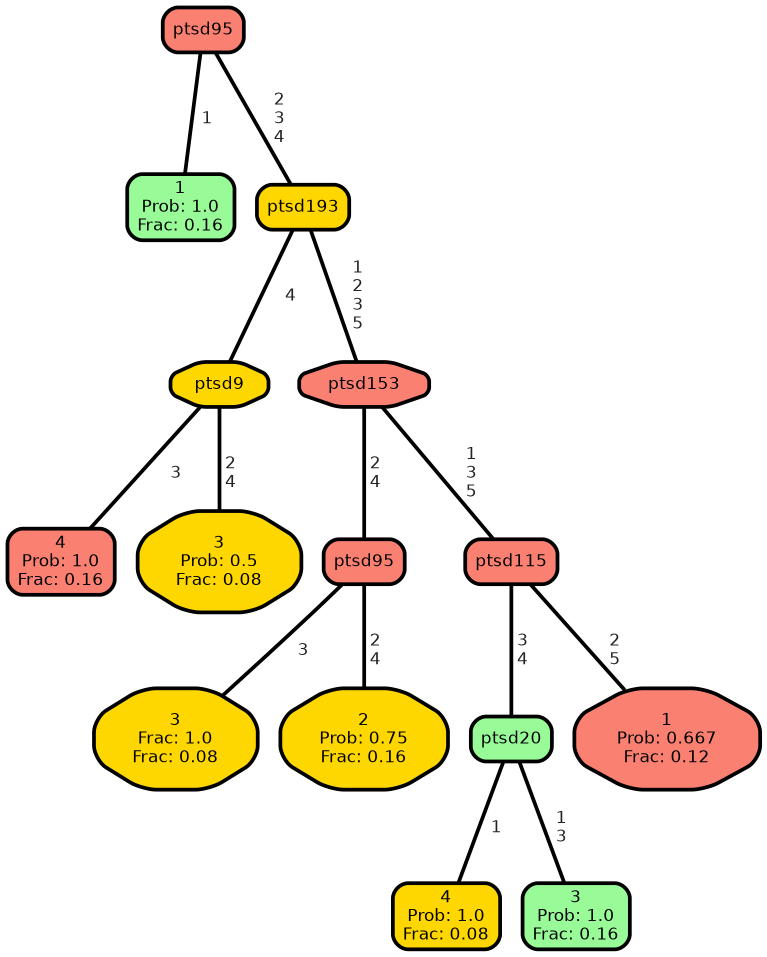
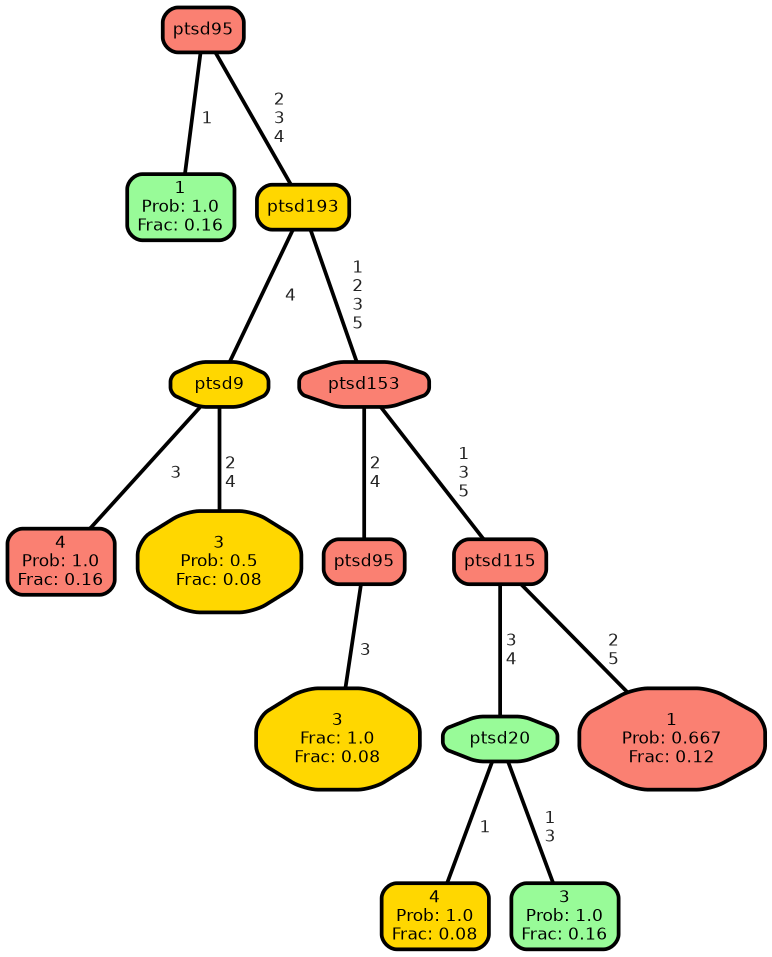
node "2 Prob: 0.75 Frac: 0.16": removed
node "ptsd20": shape box -> octagon
